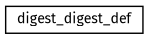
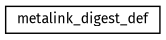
node "digest_digest_def": label "digest_digest_def" -> "metalink_digest_def"
